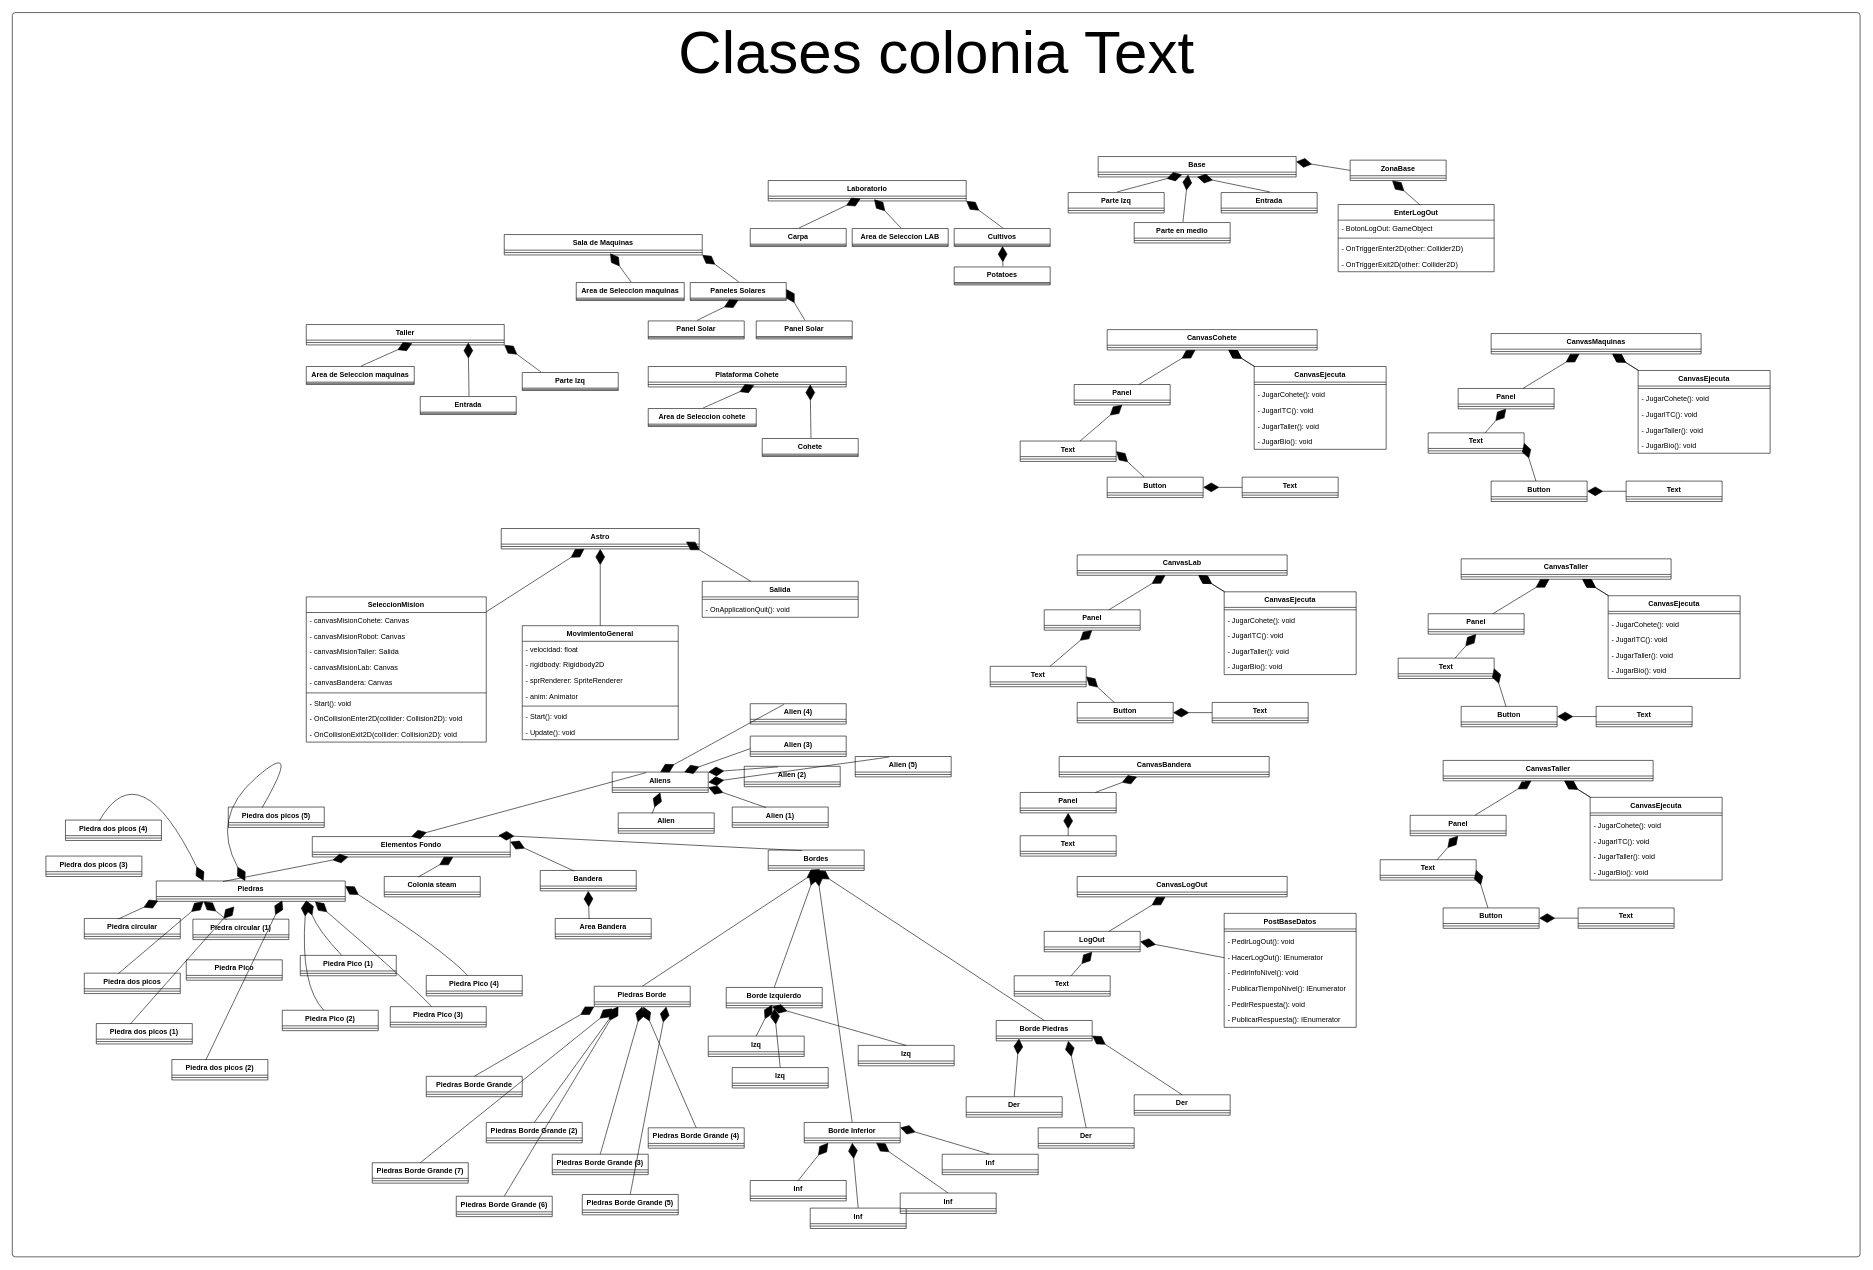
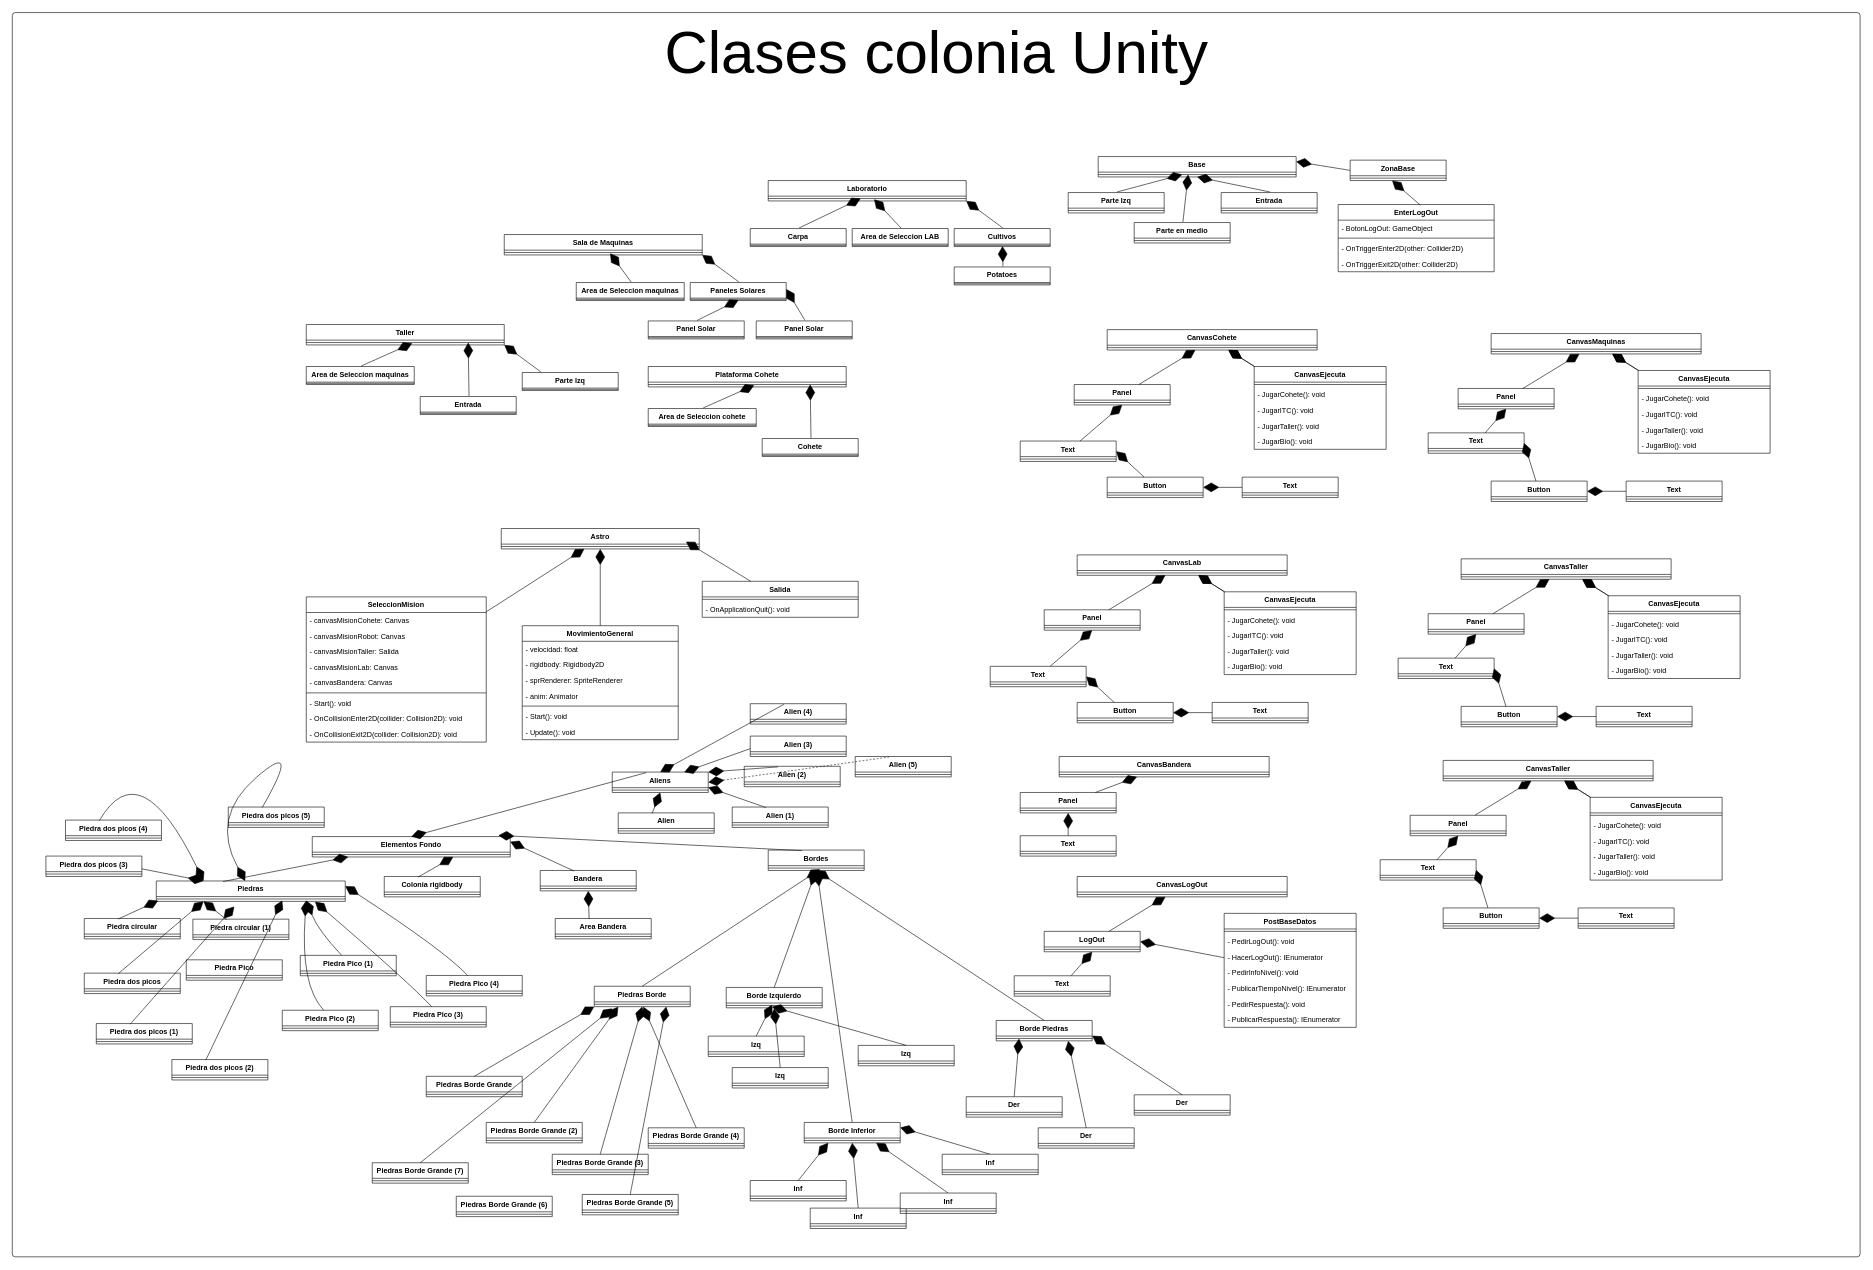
node "Clases colonia Text": label "Clases colonia Text" -> "Clases colonia Unity"
edge "Alien (5)" -> "Aliens": style solid -> dashed
edge "Piedra dos picos (3)" -> "Piedras": added
node "Colonia steam": label "Colonia steam" -> "Colonia rigidbody"
edge "Piedras Borde Grande (6)" -> "Piedras Borde": removed
